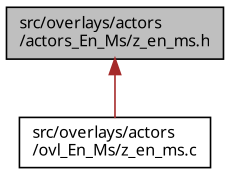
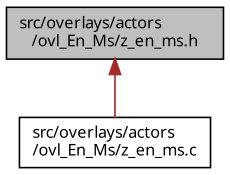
node "src/overlays/actors /actors_En_Ms/z_en_ms.h": label "src/overlays/actors /actors_En_Ms/z_en_ms.h" -> "src/overlays/actors /ovl_En_Ms/z_en_ms.h"
